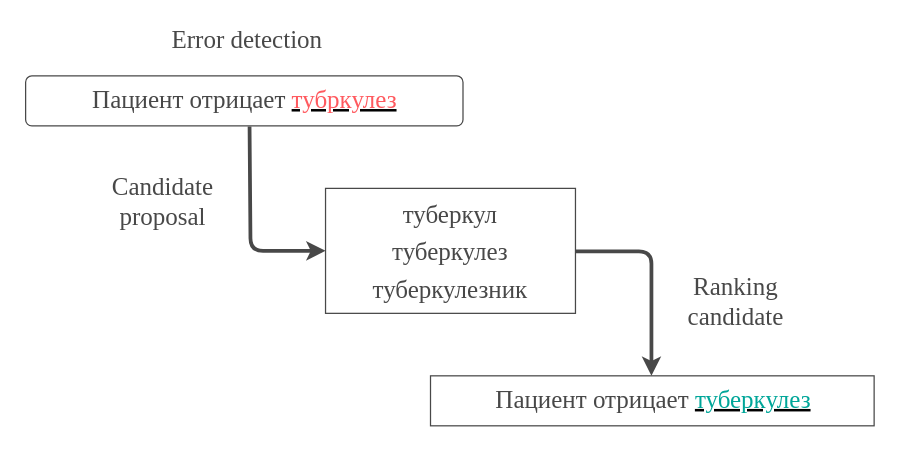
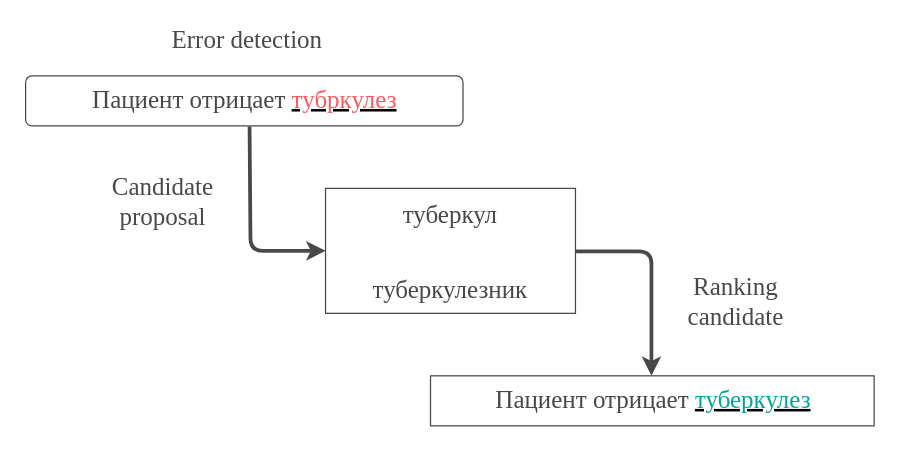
node "туберкулез": removed
